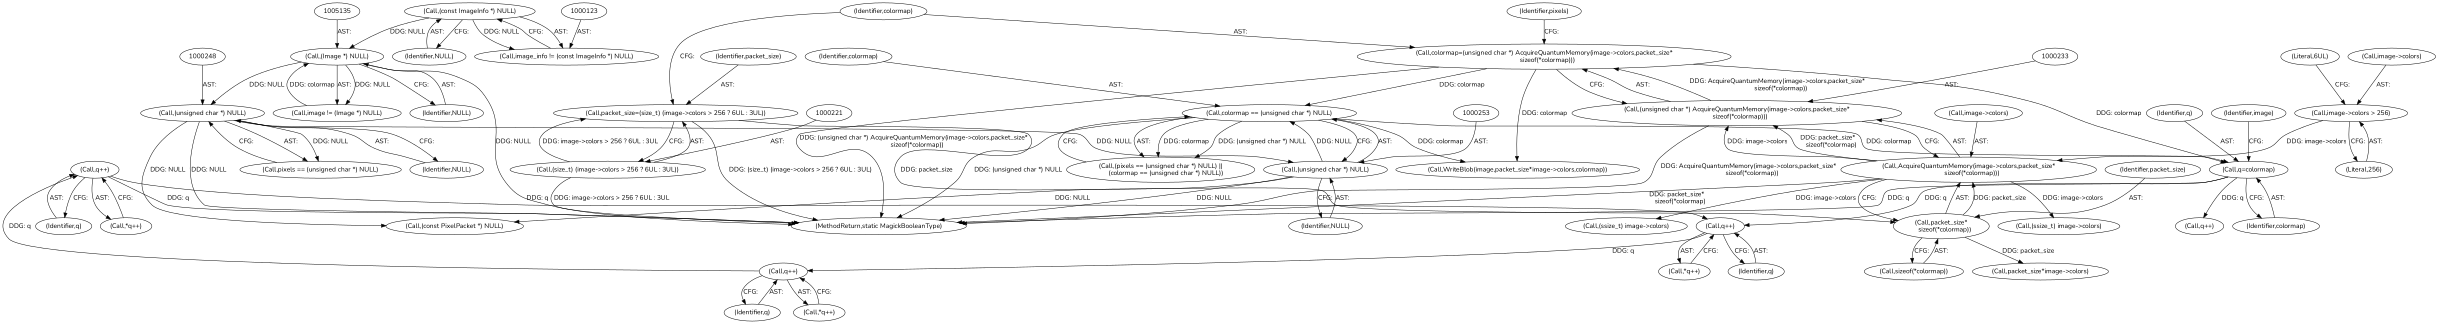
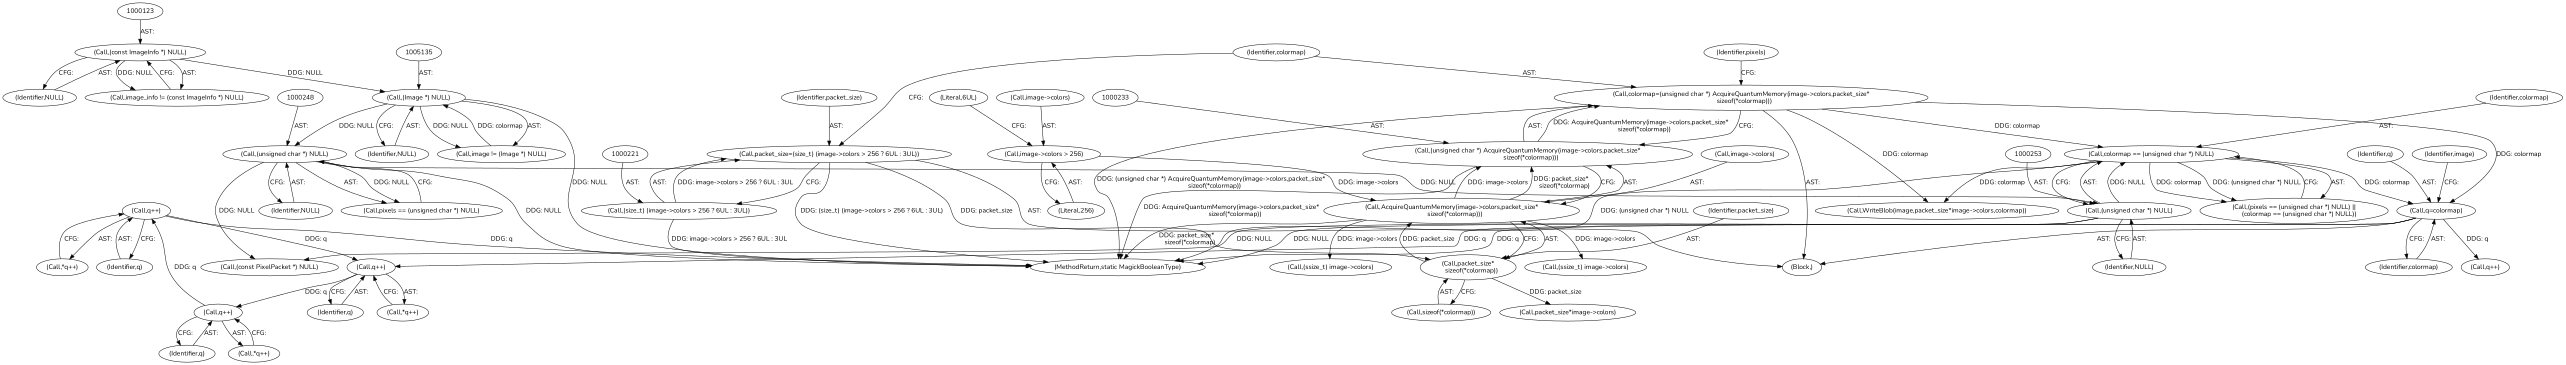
edge "1000123" -> "(Call,image_info != (const ImageInfo *) NULL)": now "1000123" -> "(Call,(const ImageInfo *) NULL)"
node "(Block,)": added
